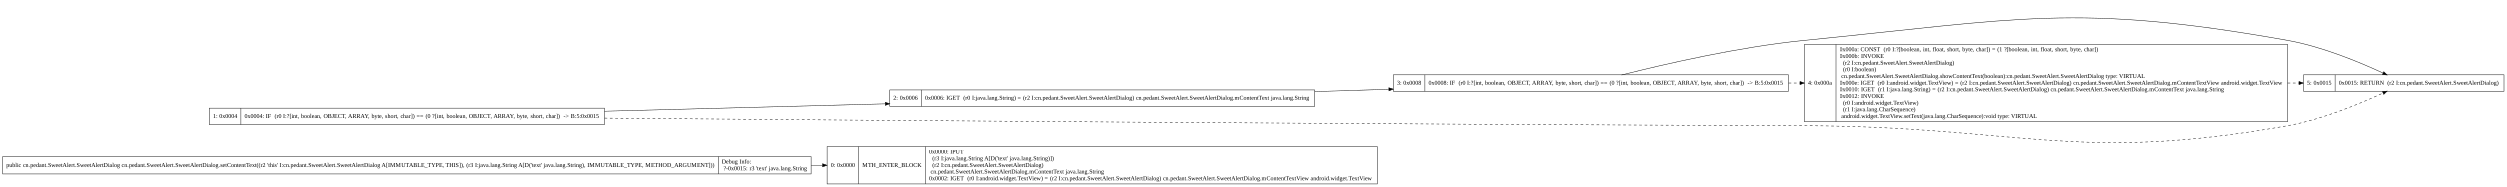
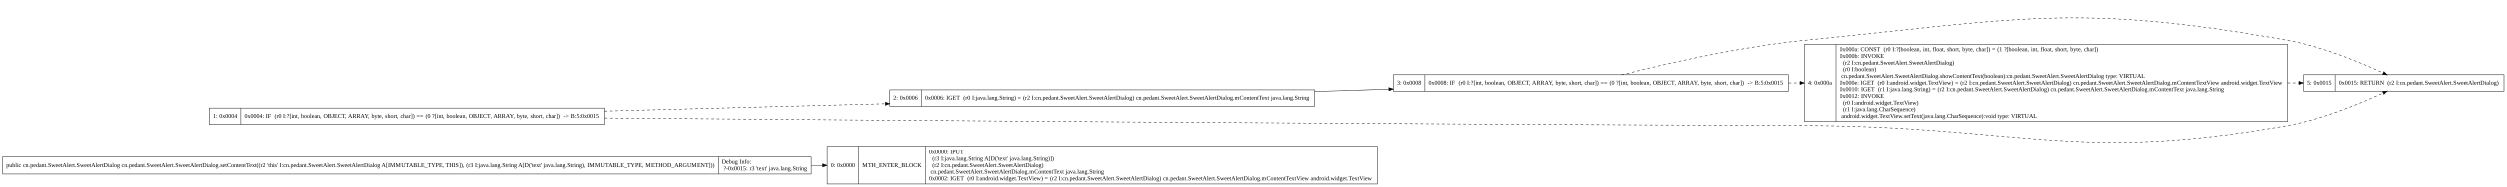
edge "3: 0x0008" -> "5: 0x0015": style solid -> dashed
edge "1: 0x0004" -> "2: 0x0006": style solid -> dashed
